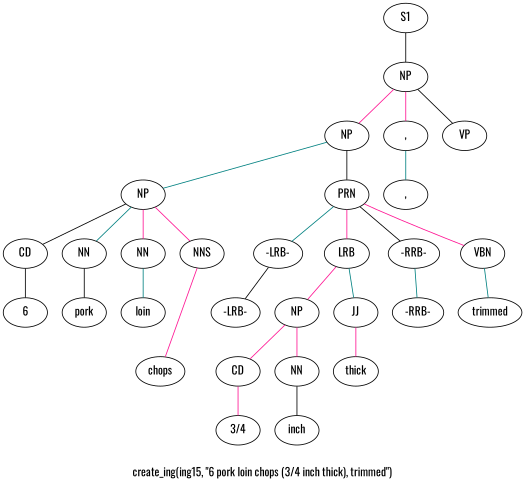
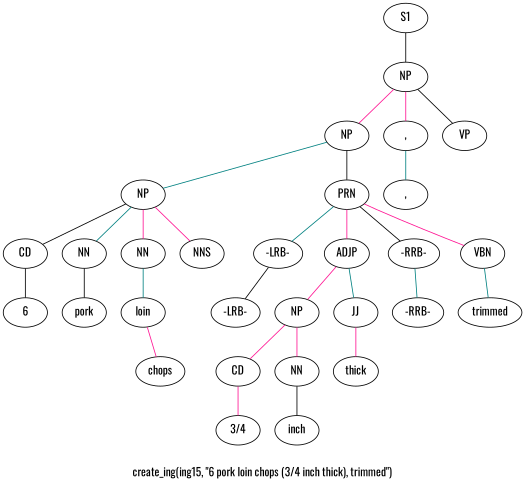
node "LRB": label "LRB" -> "ADJP"
edge "NNS" -- "chops": now "loin" -- "chops"
